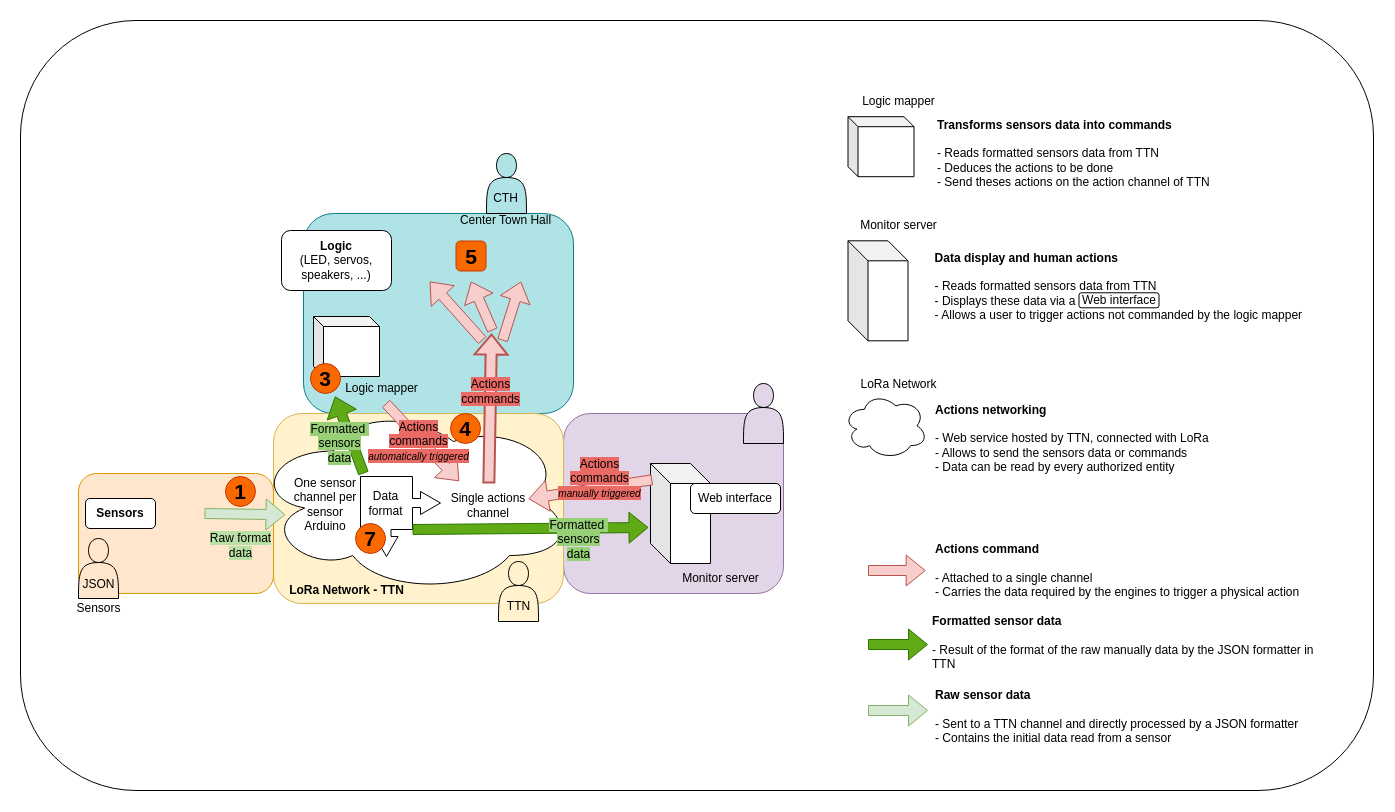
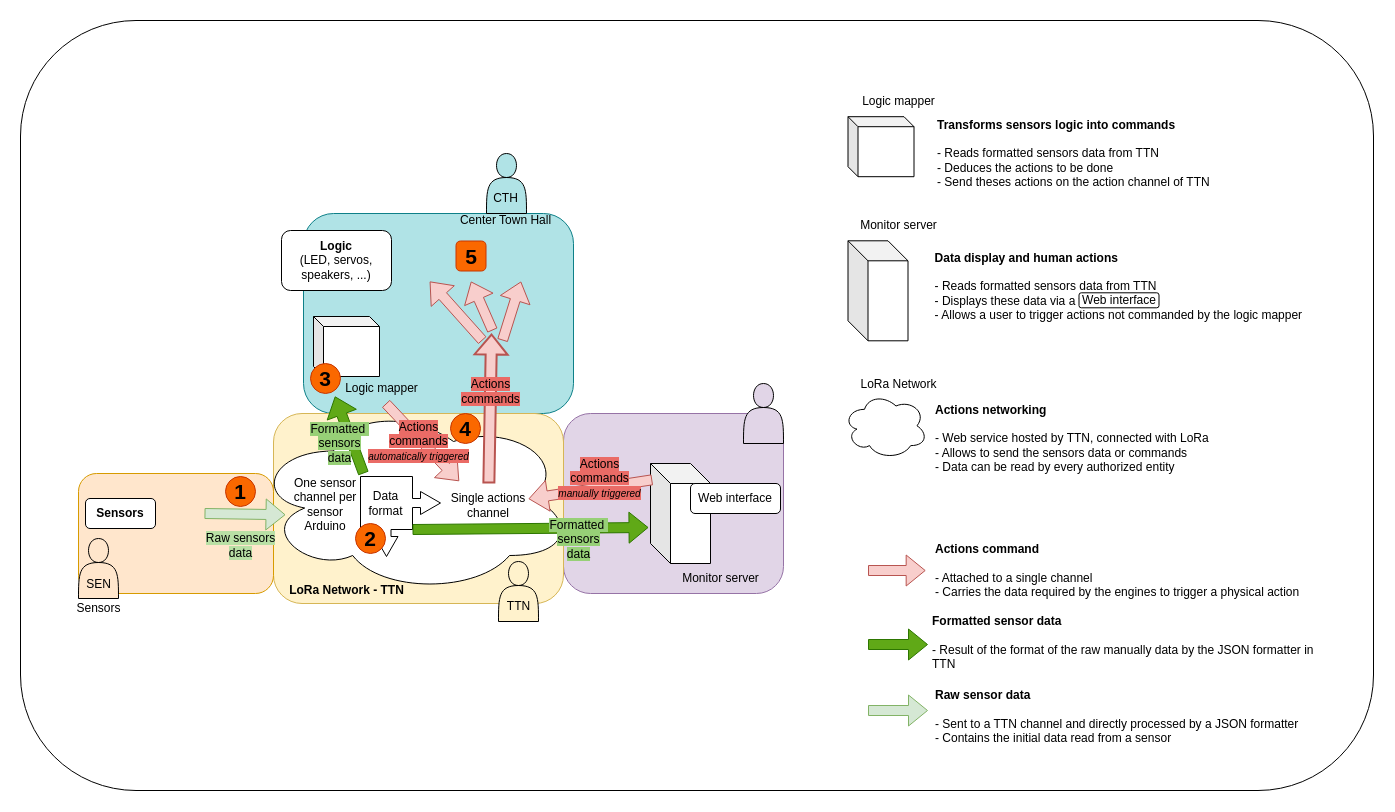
node "Transforms sensors data into commands - Reads formatted sensors data from TTN - Deduces the actions to be done - Send theses actions on the action channel of TTN": label "Transforms sensors data into commands - Reads formatted sensors data from TTN - Deduces the actions to be done - Send theses actions on the action channel of TTN" -> "Transforms sensors logic into commands - Reads formatted sensors data from TTN - Deduces the actions to be done - Send theses actions on the action channel of TTN"
node "7": label "7" -> "2"
node "Raw format data": label "Raw format data" -> "Raw sensors data"
node "JSON": label "JSON" -> "SEN"
